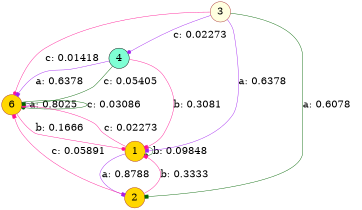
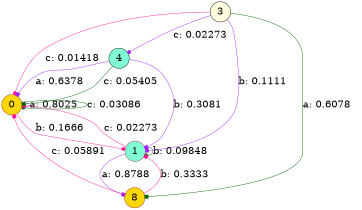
node "3": color brown -> black
edge "3" -> "1": label "a: 0.6378   " -> "b: 0.1111   "
edge "4" -> "1": color deeppink -> purple
node "6": label "6" -> "0"
node "1": fillcolor gold -> aquamarine
node "2": label "2" -> "8"
